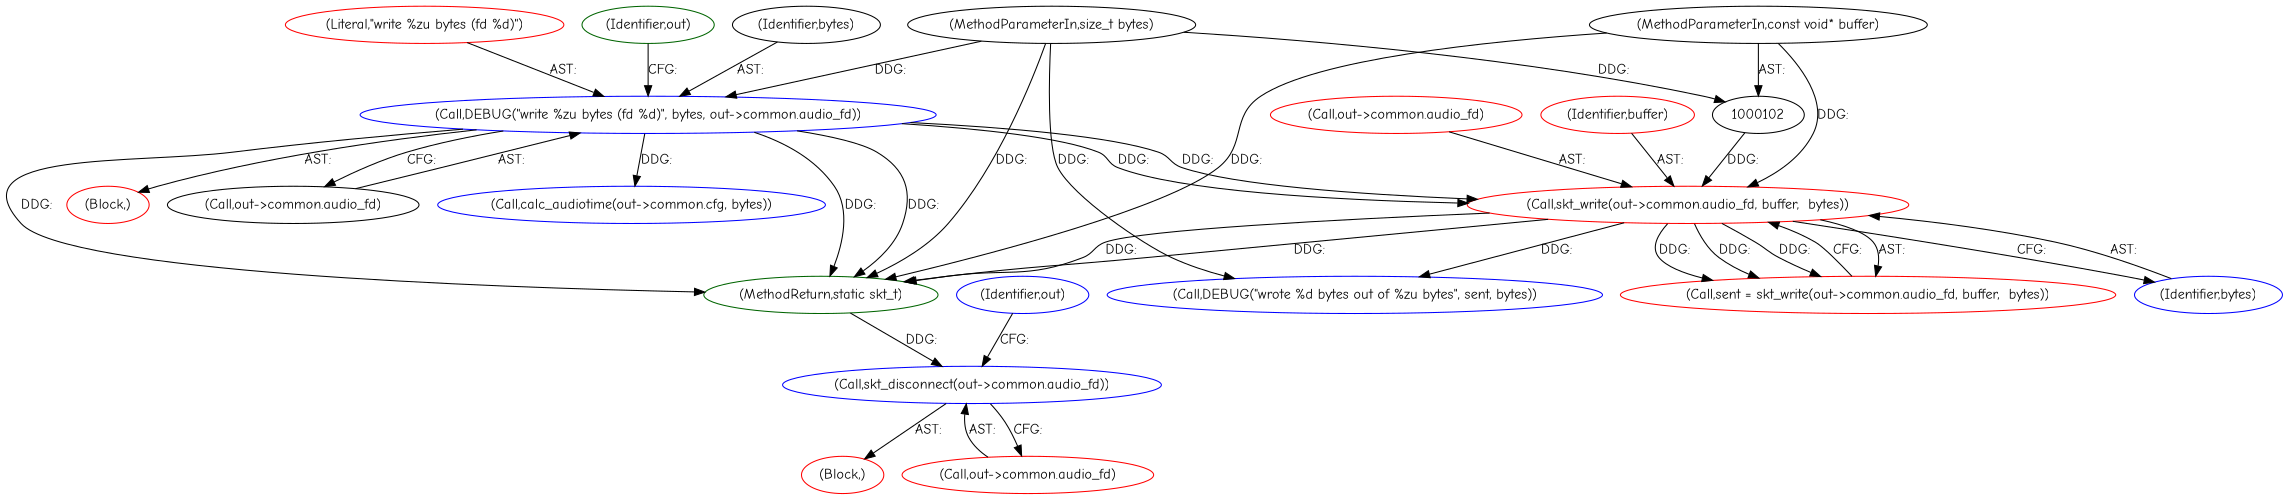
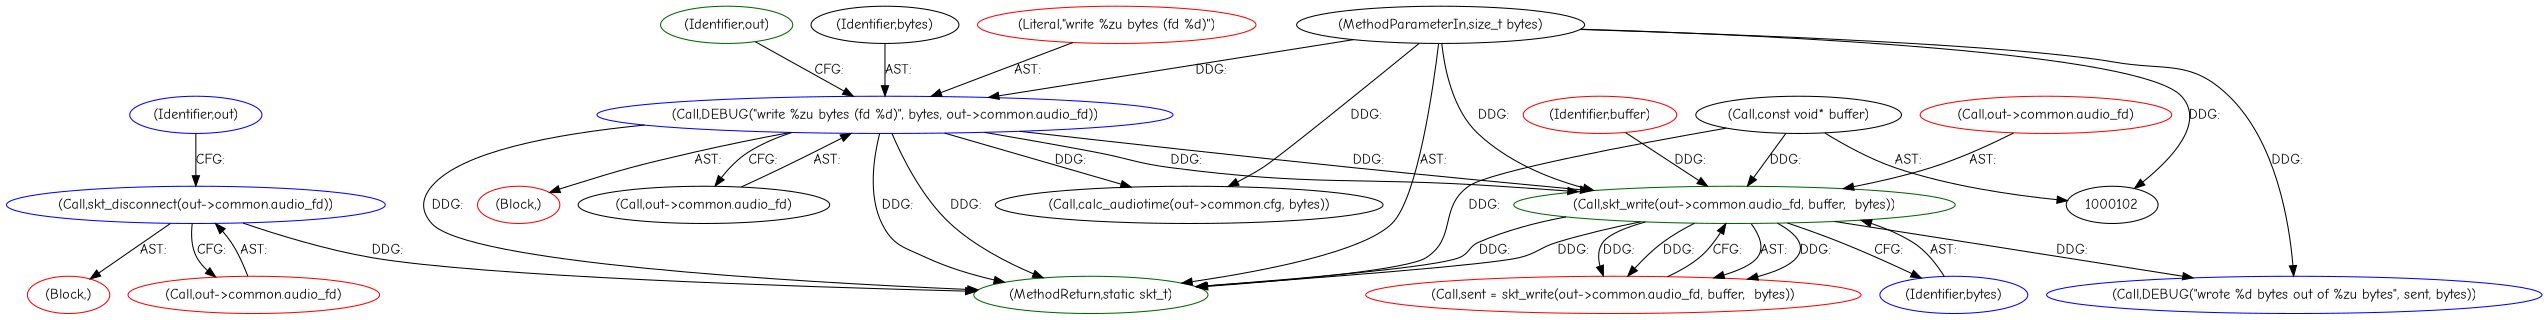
node "(MethodParameterIn,const void* buffer)": label "(MethodParameterIn,const void* buffer)" -> "(Call,const void* buffer)"
edge "(MethodParameterIn,size_t bytes)" -> "(Call,calc_audiotime(out->common.cfg, bytes))": added, label "DDG:"
edge "1000102" -> "(Call,skt_write(out->common.audio_fd, buffer,  bytes))": now "(MethodParameterIn,size_t bytes)" -> "(Call,skt_write(out->common.audio_fd, buffer,  bytes))"
edge "(MethodParameterIn,size_t bytes)" -> "(MethodReturn,static skt_t)": label "DDG: " -> "AST: "
edge "(Identifier,buffer)" -> "(Call,skt_write(out->common.audio_fd, buffer,  bytes))": label "AST: " -> "DDG: "
node "(Call,calc_audiotime(out->common.cfg, bytes))": color blue -> black
node "(Call,skt_write(out->common.audio_fd, buffer,  bytes))": color red -> darkgreen
edge "(MethodReturn,static skt_t)" -> "(Call,skt_disconnect(out->common.audio_fd))": reversed
